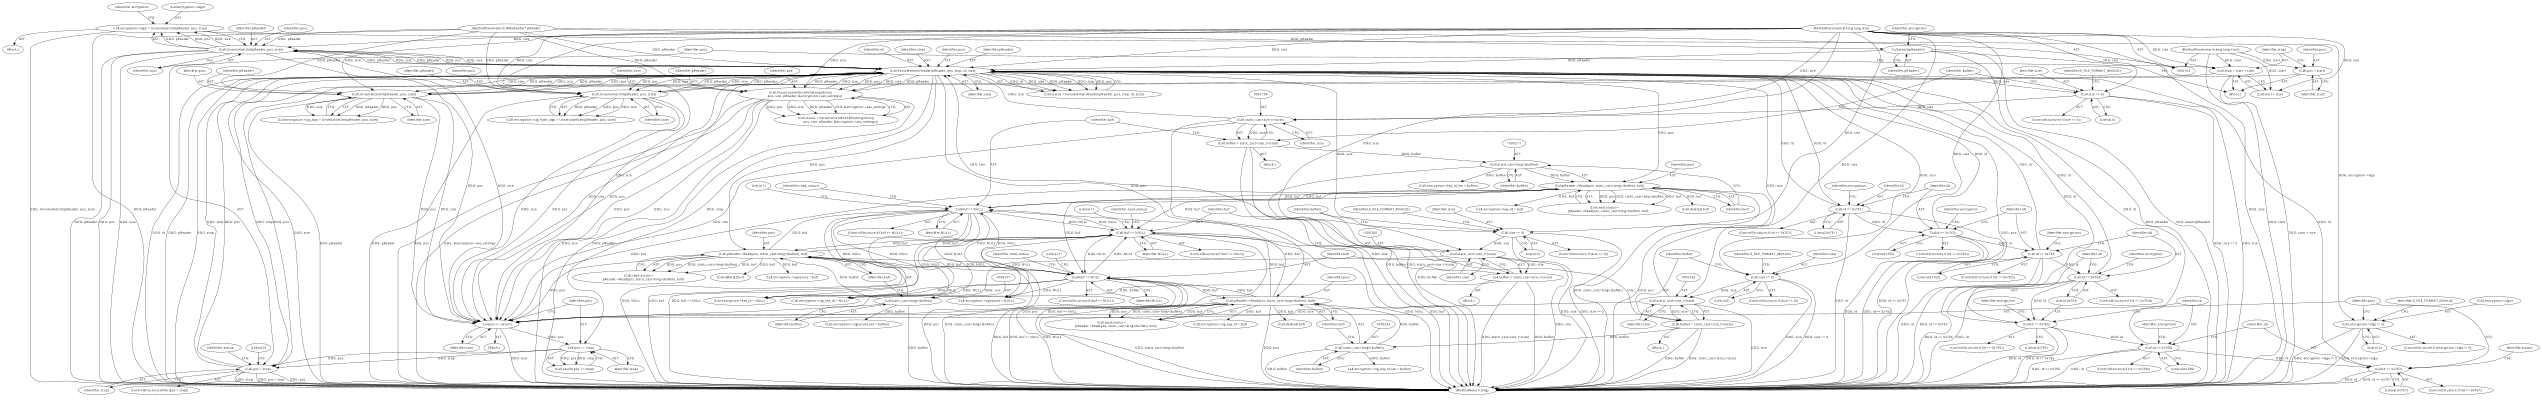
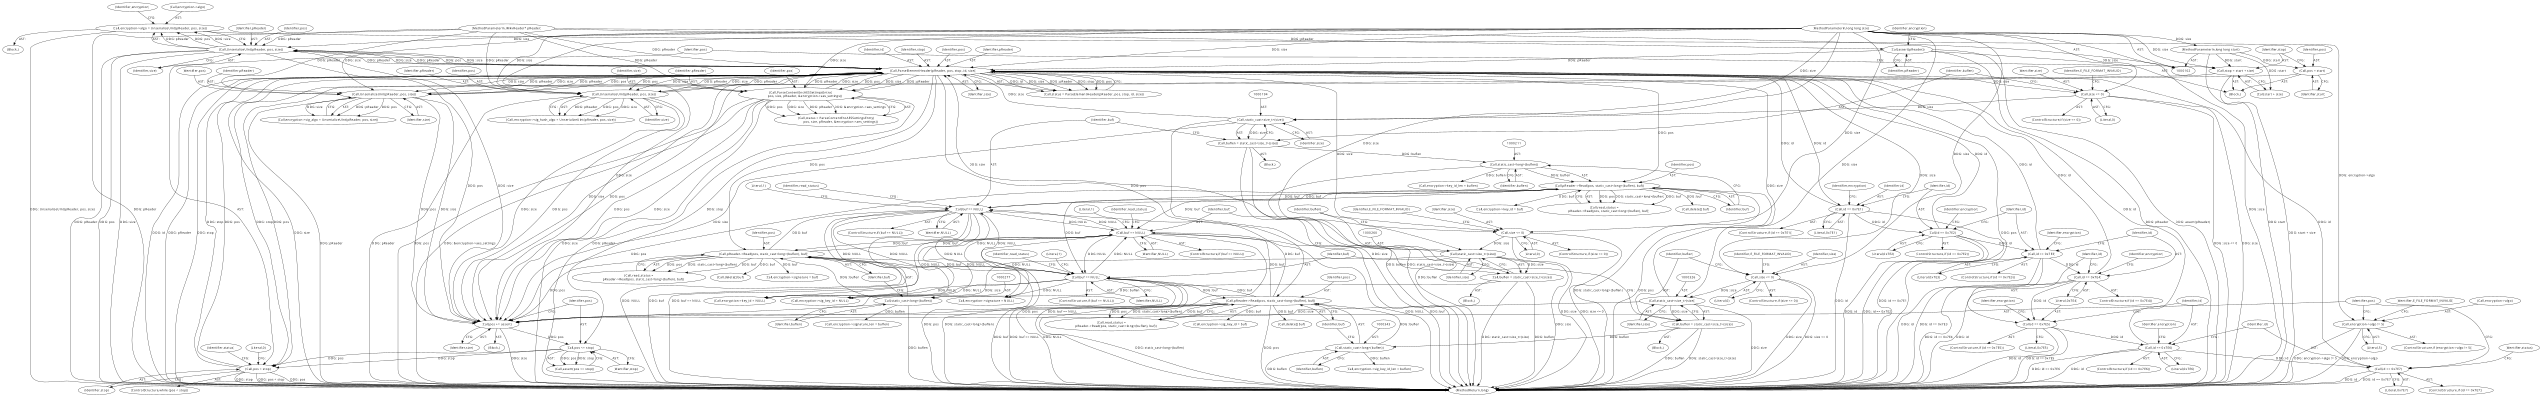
edge "(MethodParameterIn,long long size)" -> "(Call,start + size)": now "(MethodParameterIn,long long size)" -> "(MethodParameterIn,long long start)"
edge "(Call,id == 0x7E5)" -> "(Call,ParseElementHeader(pReader, pos, stop, id, size))": removed, label "DDG: id"
